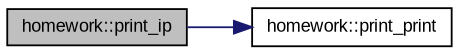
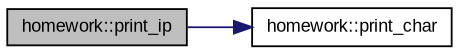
node "homework::print_print": label "homework::print_print" -> "homework::print_char"
